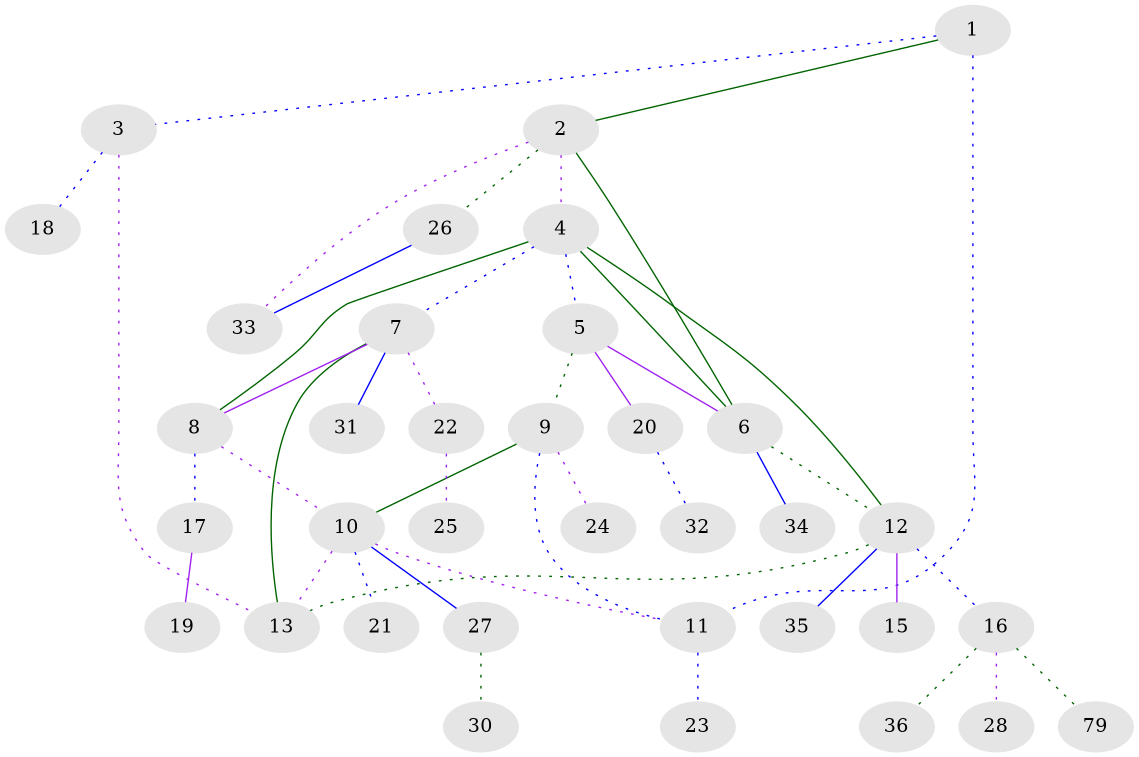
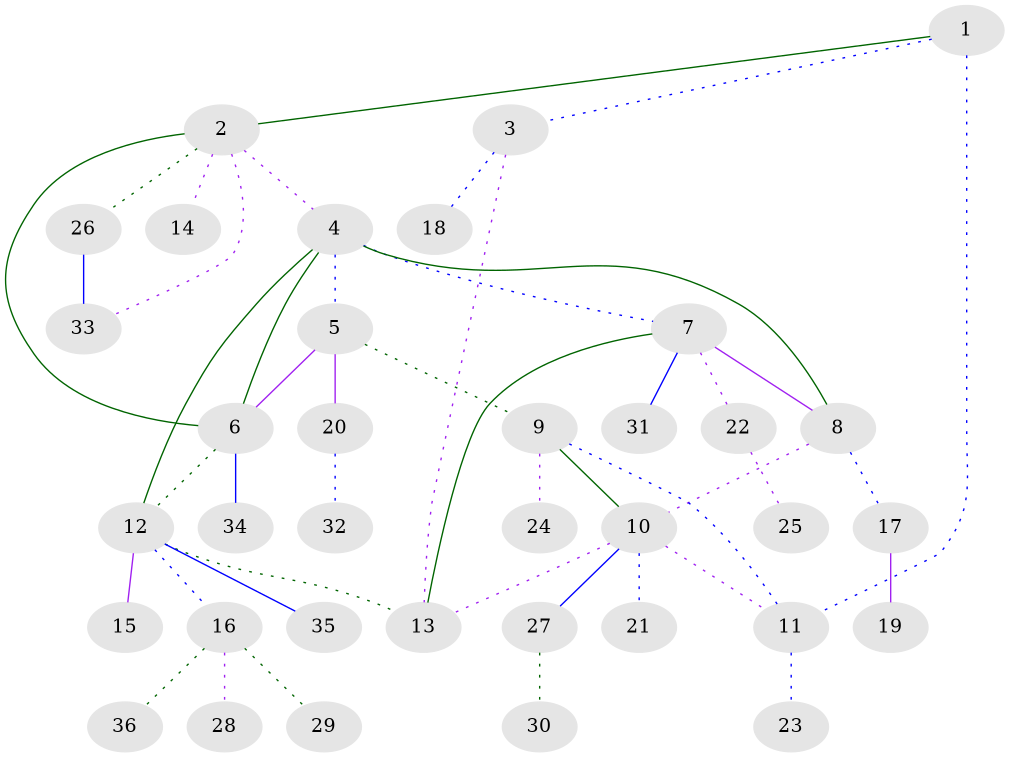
node "14": added
node "79": label "79" -> "29"
